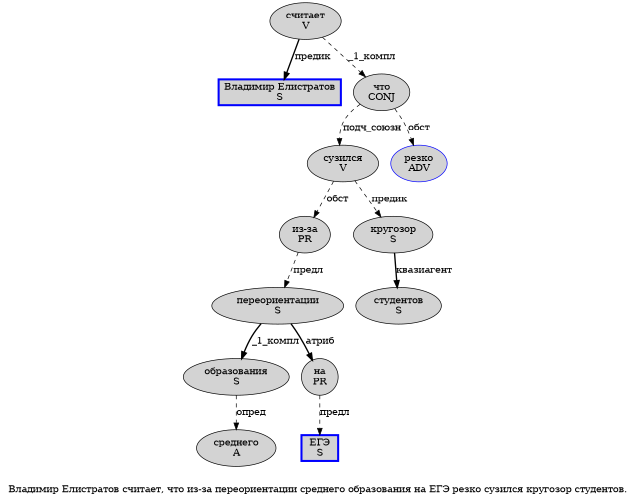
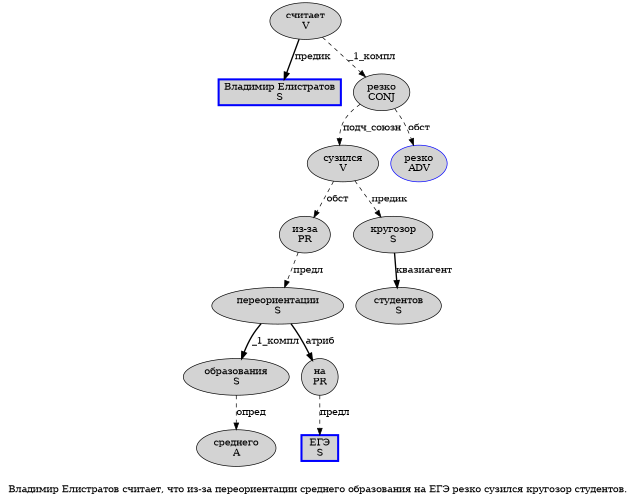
node "что CONJ": label "что CONJ" -> "резко CONJ"
